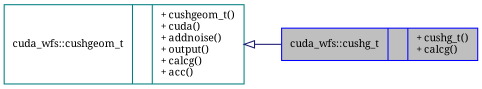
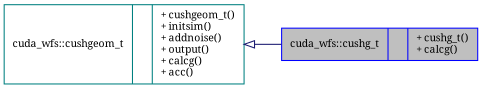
node "cuda_wfs::cushgeom_t": text "+ cuda()" -> "+ initsim()"
